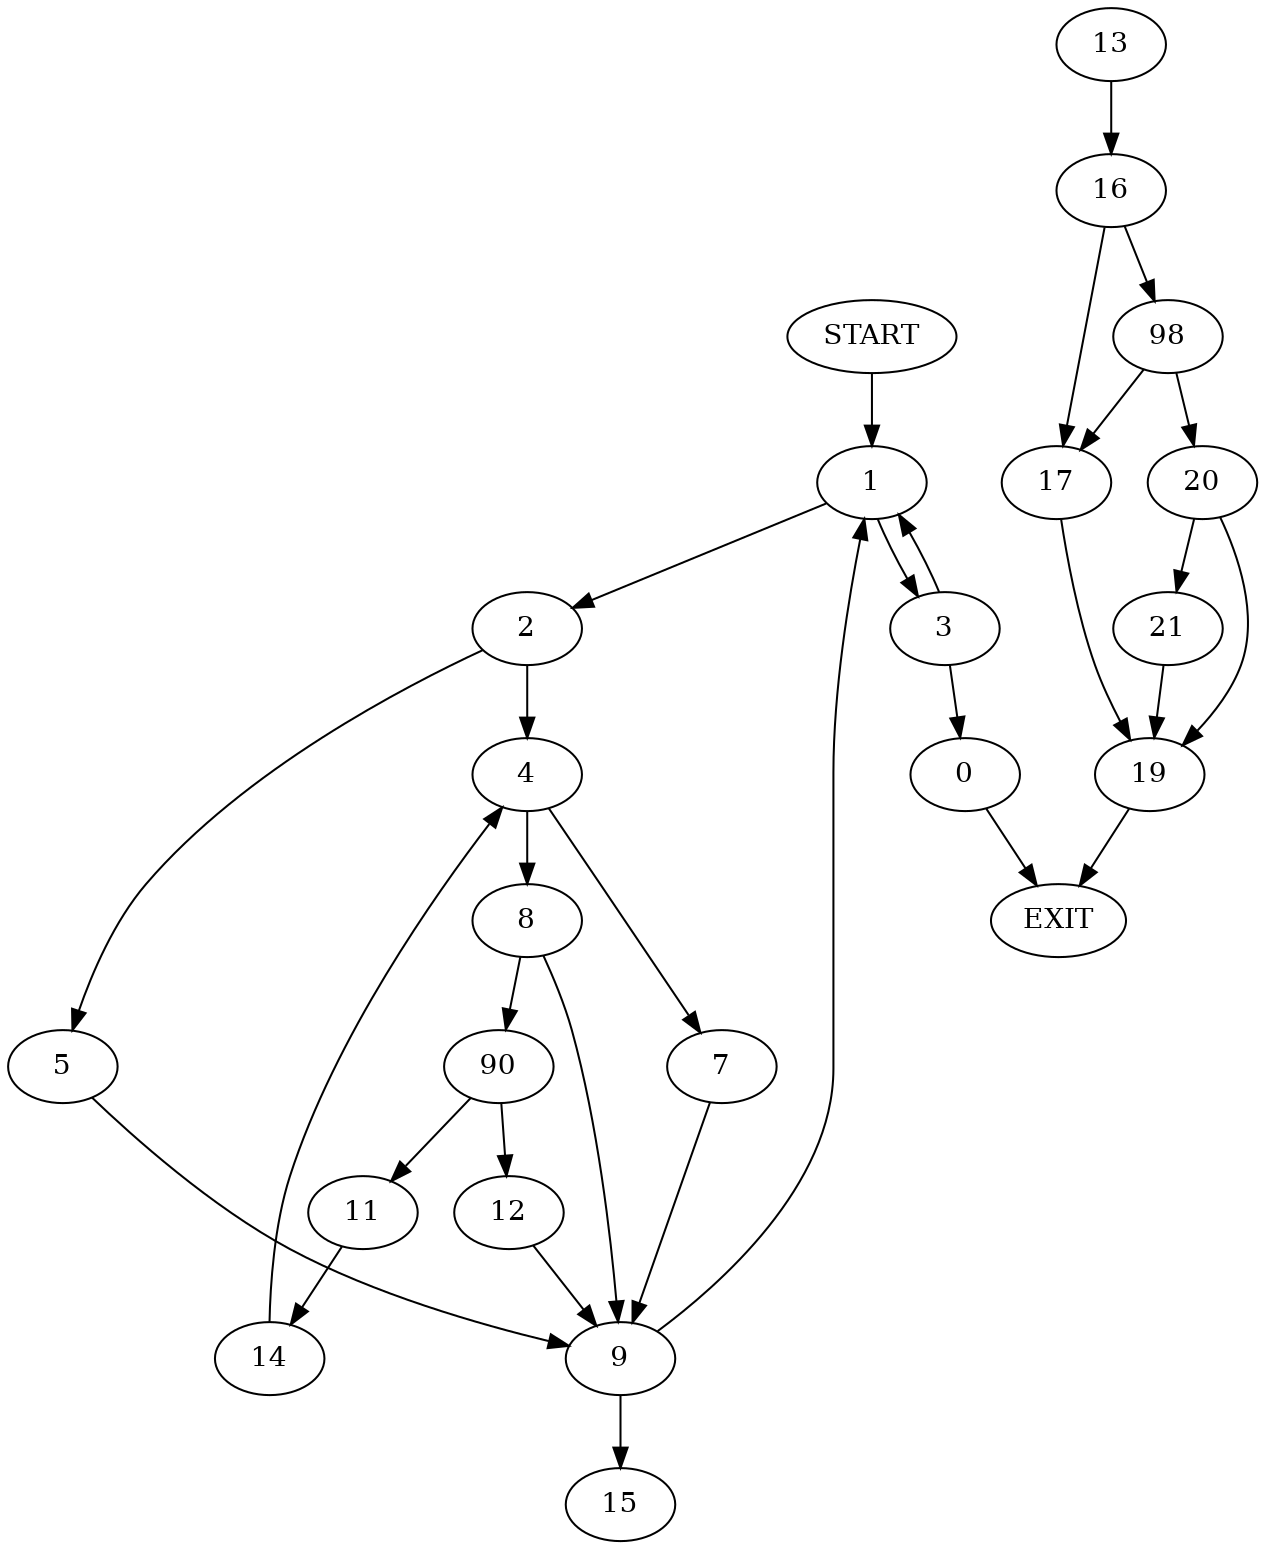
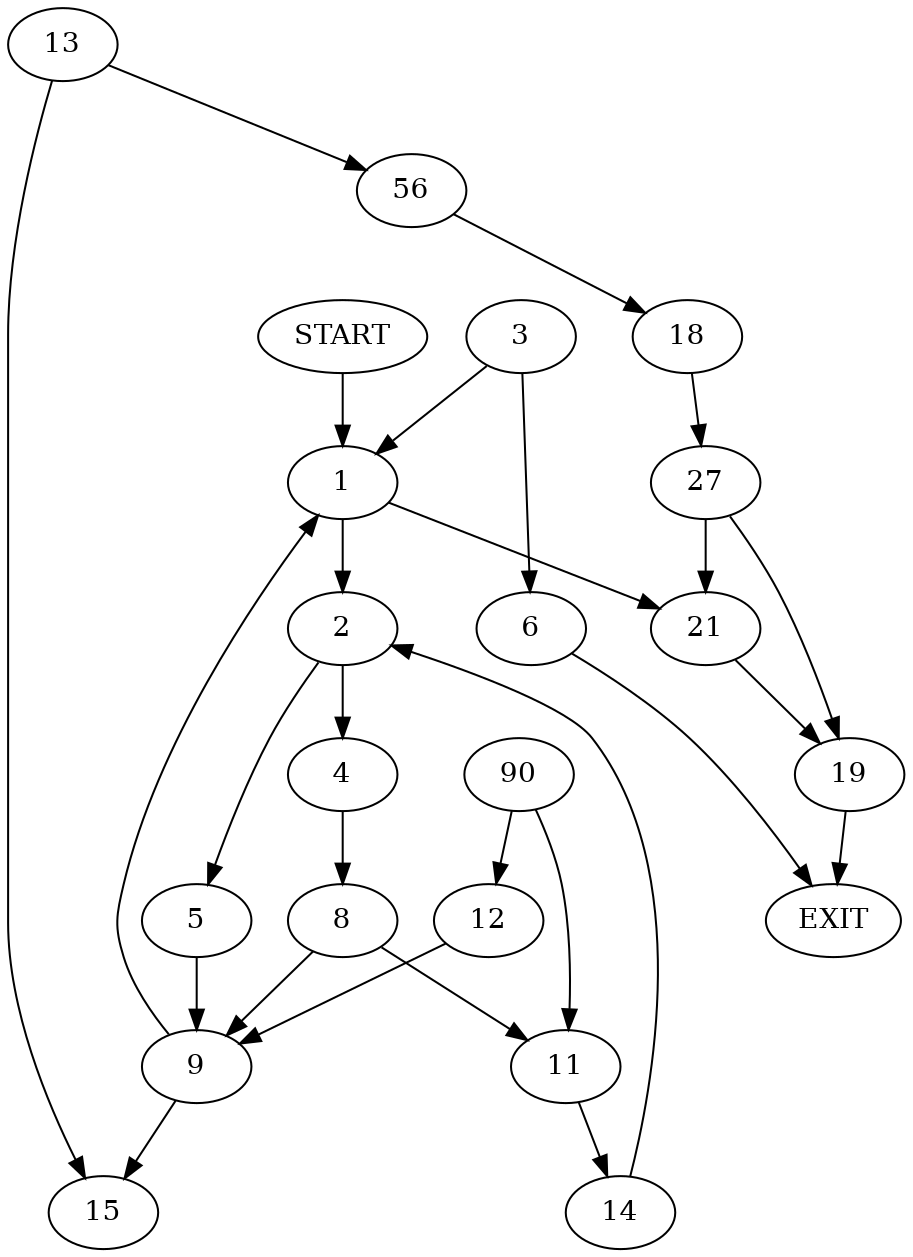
node "16": label "16" -> "56"
node "98": label "98" -> "18"
node "17": removed
node "20": label "20" -> "27"
edge "1" -> "3": now "1" -> "21"
edge "13" -> "15": added
node "0": label "0" -> "6"
edge "8" -> "90": now "8" -> "11"
edge "14" -> "4": now "14" -> "2"
node "7": removed
